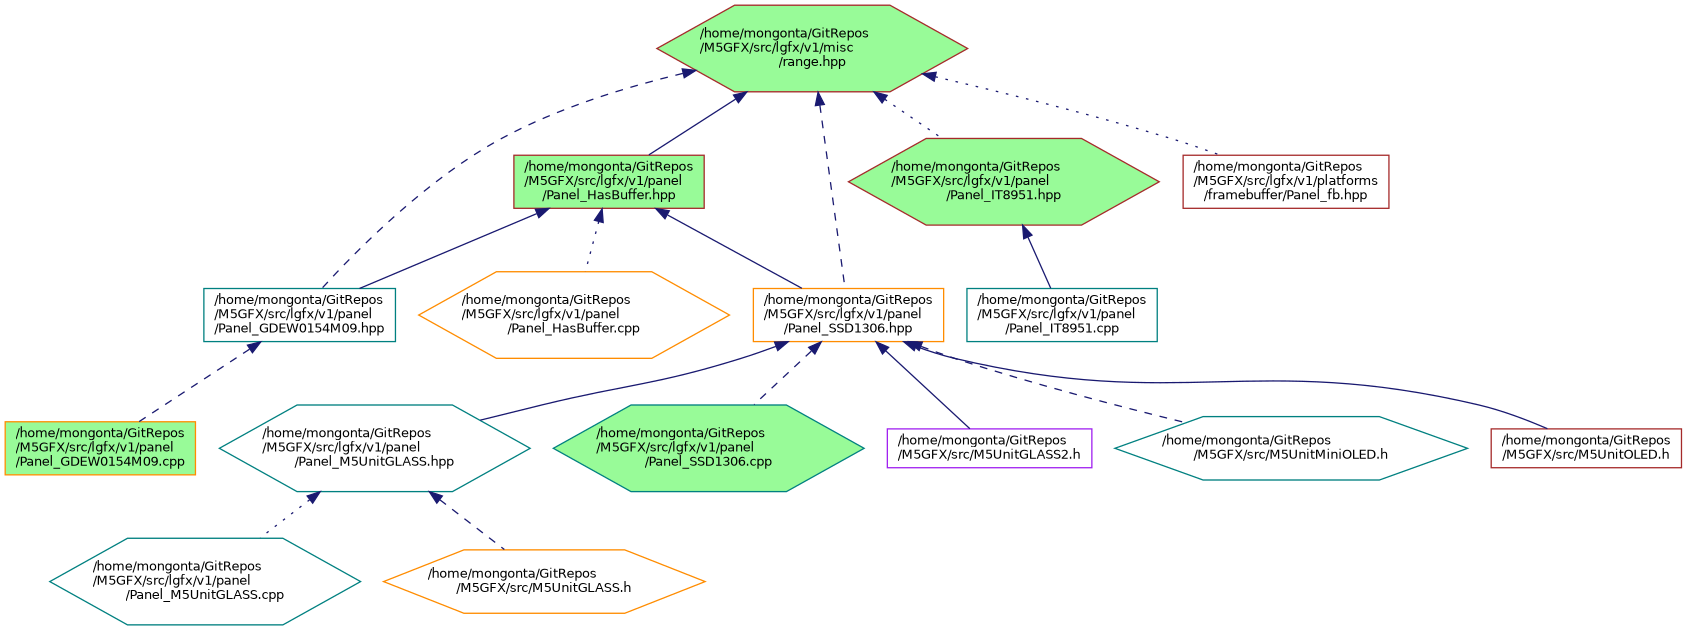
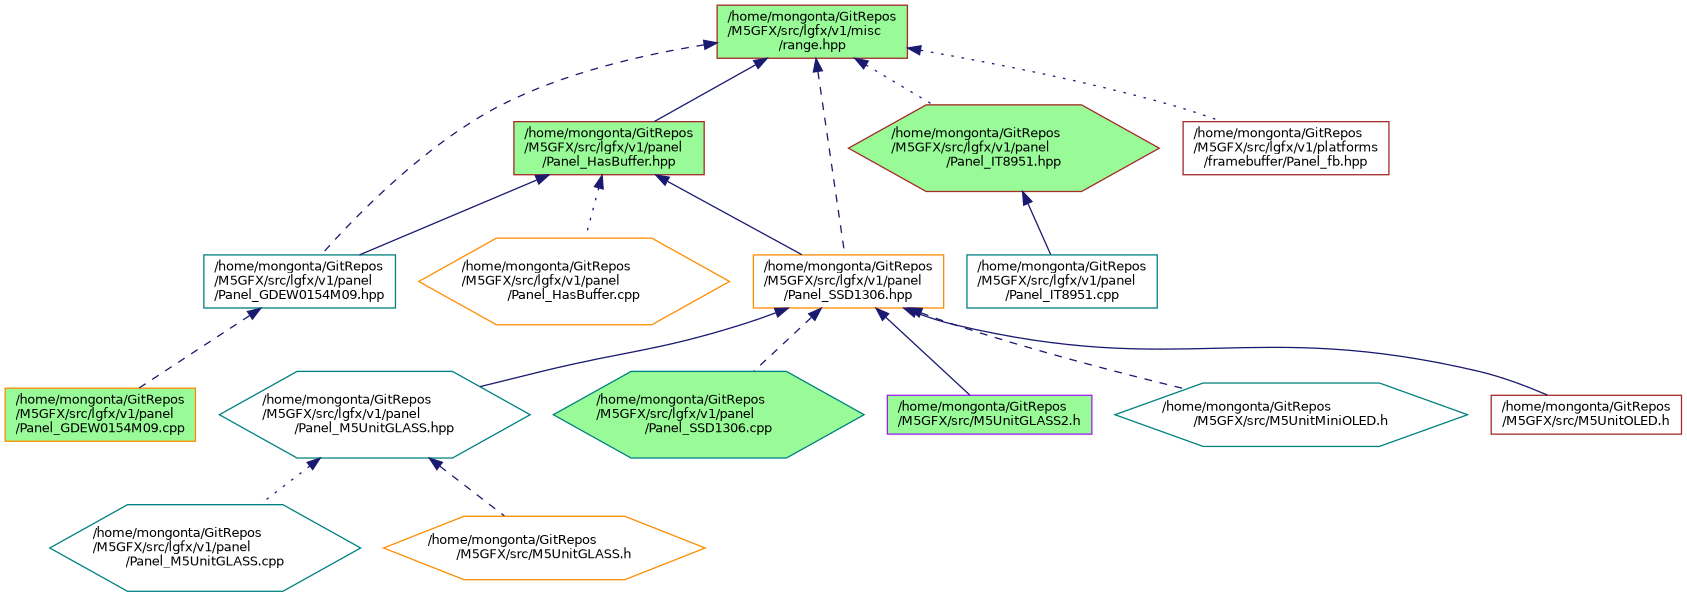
node "/home/mongonta/GitRepos /M5GFX/src/lgfx/v1/misc /range.hpp": shape hexagon -> box
node "/home/mongonta/GitRepos /M5GFX/src/M5UnitGLASS2.h": fillcolor white -> palegreen
